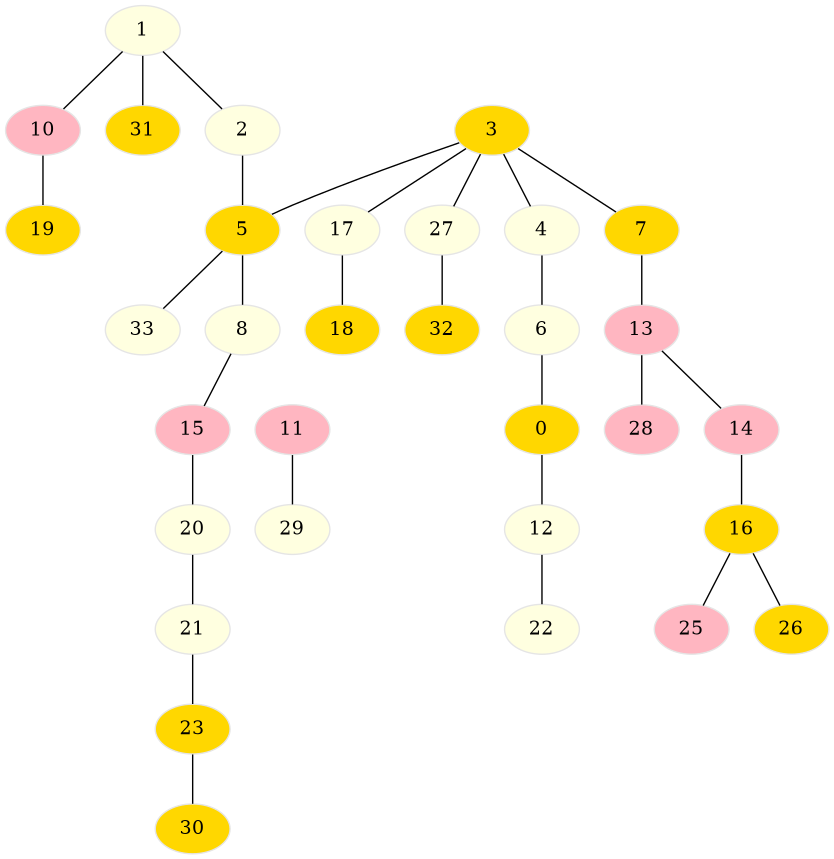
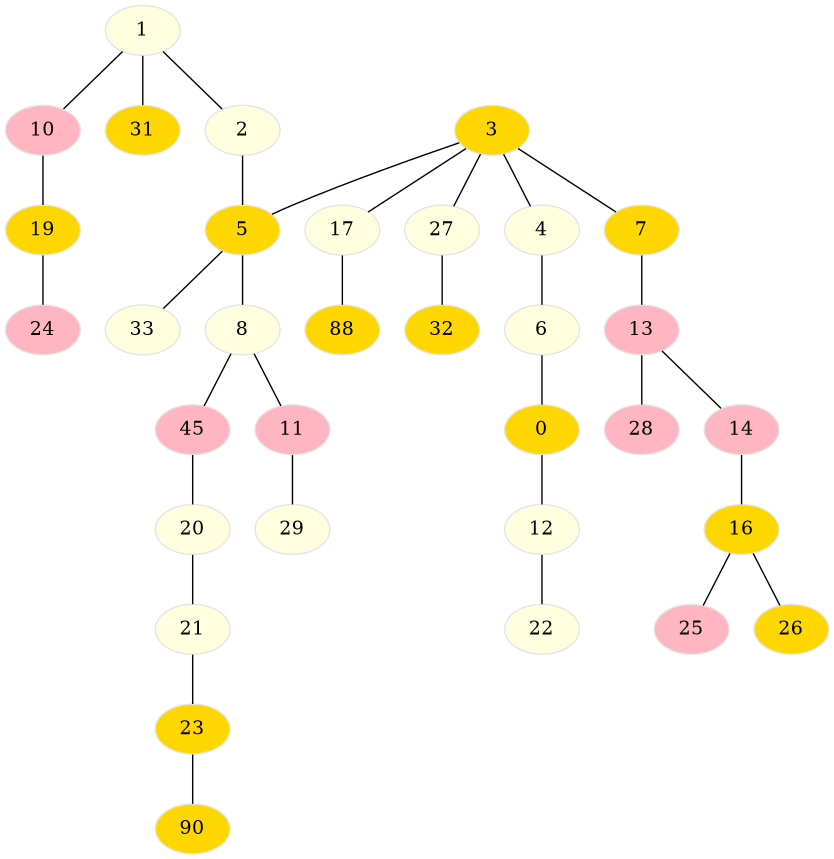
node "24": added
node "18": label "18" -> "88"
edge "8" -- "11": added
node "15": label "15" -> "45"
node "30": label "30" -> "90"
